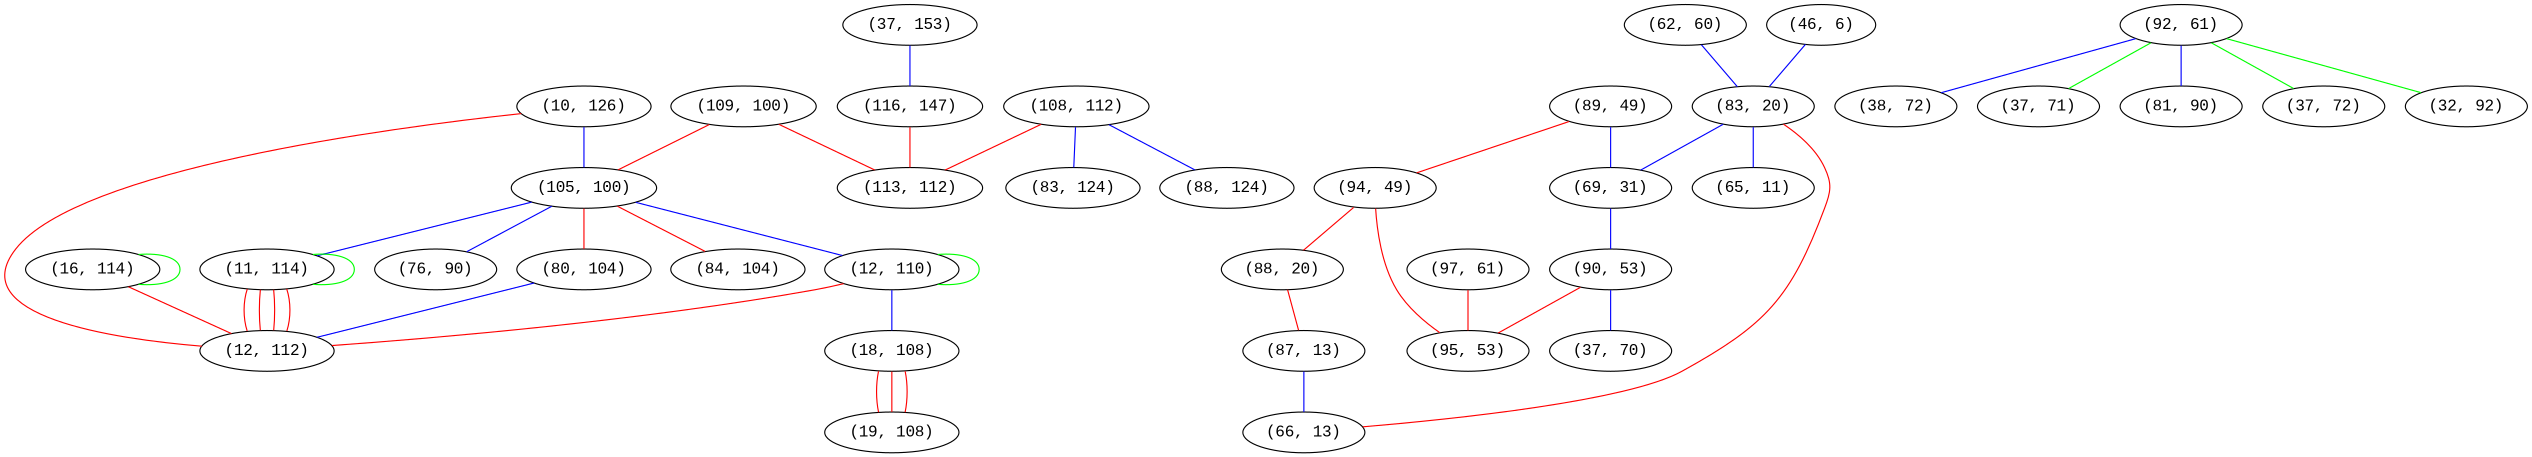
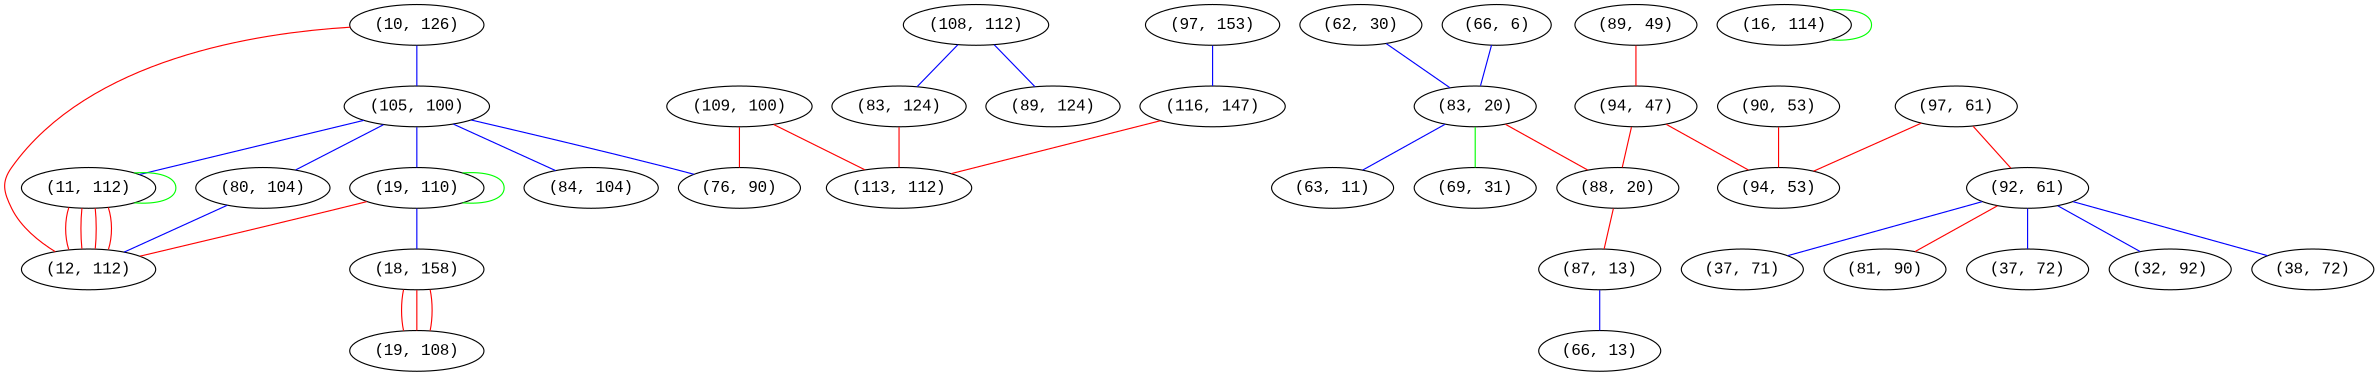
node "(37, 153)": label "(37, 153)" -> "(97, 153)"
node "(62, 60)": label "(62, 60)" -> "(62, 30)"
node "(46, 6)": label "(46, 6)" -> "(66, 6)"
edge "(92, 61)" -- "(37, 71)": color green -> blue
edge "(92, 61)" -- "(81, 90)": color blue -> red
edge "(92, 61)" -- "(37, 72)": color green -> blue
edge "(92, 61)" -- "(32, 92)": color green -> blue
edge "(109, 100)" -- "(105, 100)": now "(109, 100)" -- "(76, 90)"
edge "(108, 112)" -- "(113, 112)": now "(83, 124)" -- "(113, 112)"
edge "(89, 49)" -- "(69, 31)": removed
edge "(83, 20)" -- "(69, 31)": color blue -> green
edge "(97, 61)" -- "(92, 61)": added
node "(88, 124)": label "(88, 124)" -> "(89, 124)"
node "(94, 49)": label "(94, 49)" -> "(94, 47)"
node "(65, 11)": label "(65, 11)" -> "(63, 11)"
edge "(105, 100)" -- "(80, 104)": color red -> blue
edge "(105, 100)" -- "(84, 104)": color red -> blue
edge "(69, 31)" -- "(90, 53)": removed
node "(11, 114)": label "(11, 114)" -> "(11, 112)"
node "(12, 110)": label "(12, 110)" -> "(19, 110)"
edge "(16, 114)" -- "(12, 112)": removed
node "(18, 108)": label "(18, 108)" -> "(18, 158)"
node "(95, 53)": label "(95, 53)" -> "(94, 53)"
node "(37, 70)": removed
edge "(83, 20)" -- "(66, 13)": now "(83, 20)" -- "(88, 20)"
